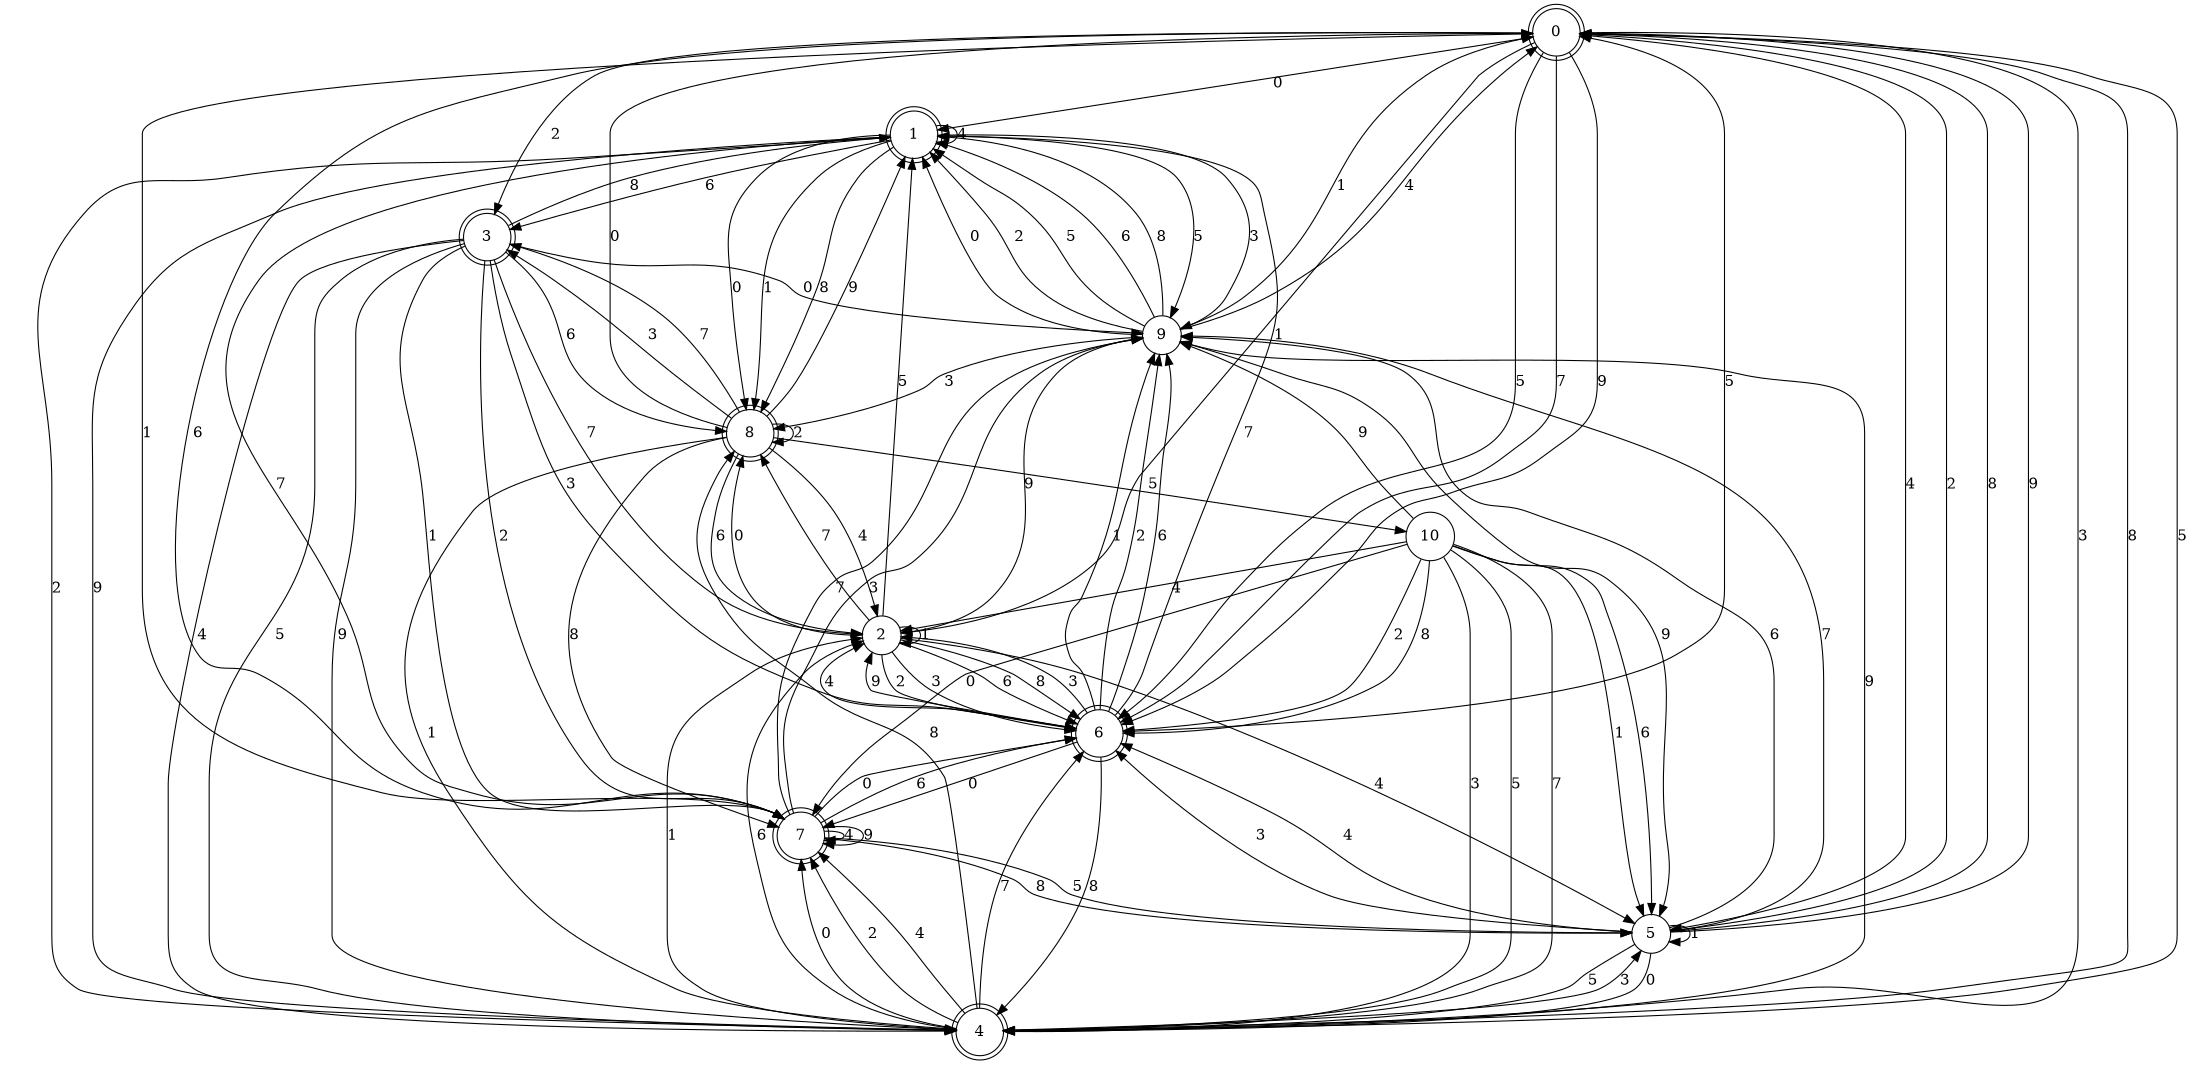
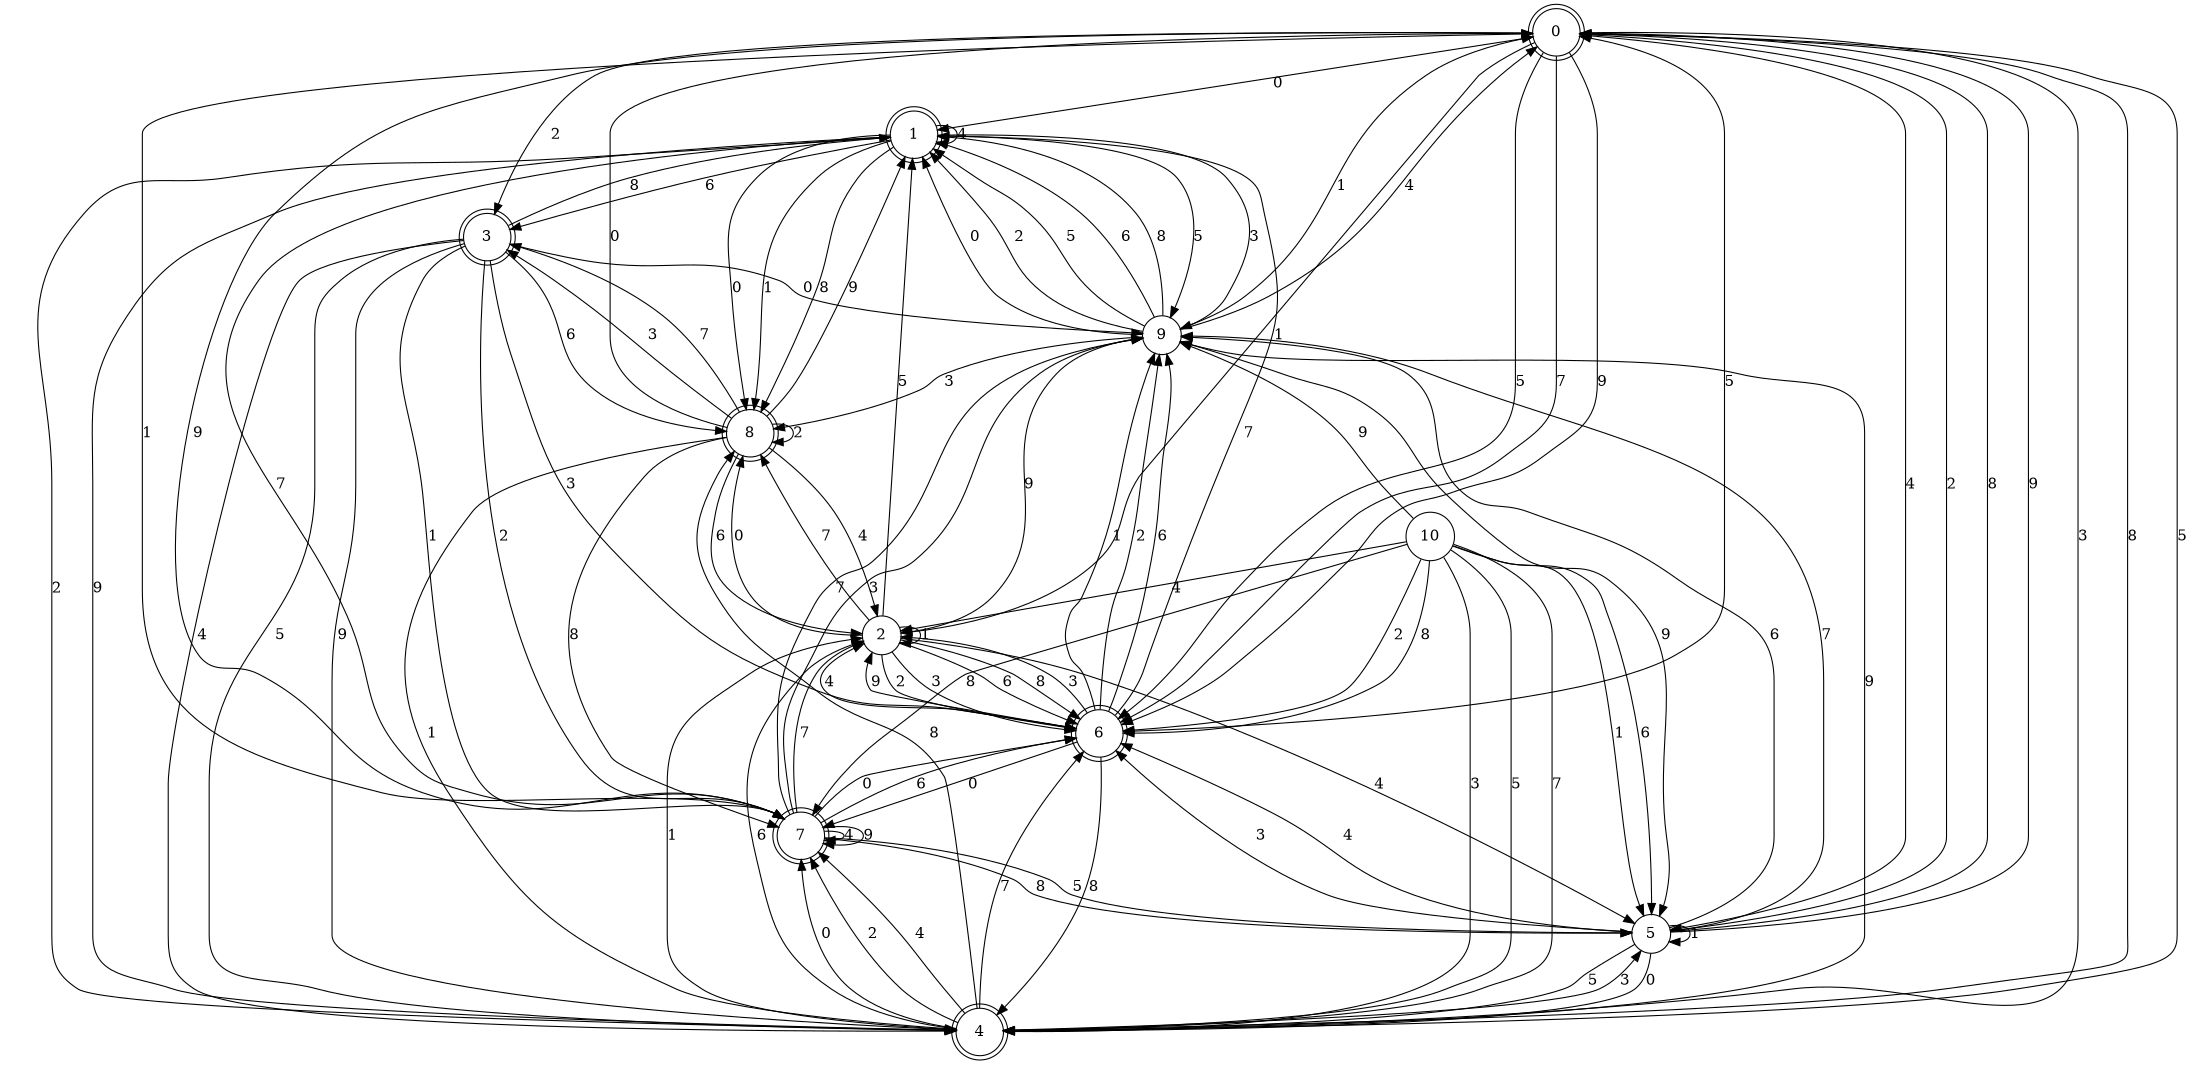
edge "0" -> "7": label "6" -> "9"
edge "8" -> "10": removed, label "5"
edge "3" -> "2": now "7" -> "2"
edge "10" -> "7": label "0" -> "8"
